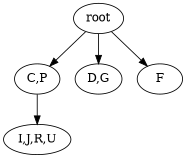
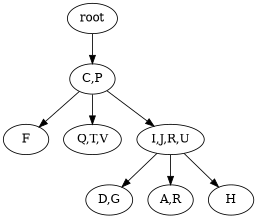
edge "root" -> "D,G": now "I,J,R,U" -> "D,G"
edge "root" -> "F": now "C,P" -> "F"
node "Q,T,V": added
node "A,R": added
node "H": added
